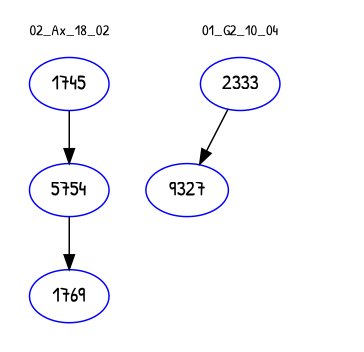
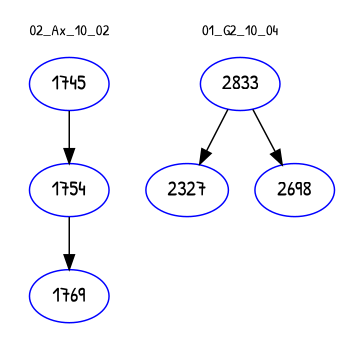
cluster "02_Ax_18_02": label "02_Ax_18_02" -> "02_Ax_10_02"
node "2333": label "2333" -> "2833"
node "5754": label "5754" -> "1754"
node "9327": label "9327" -> "2327"
node "2698": added
